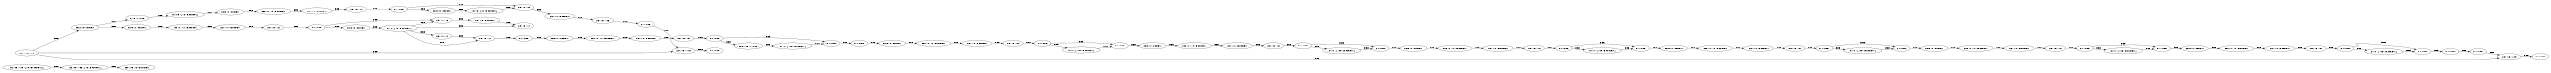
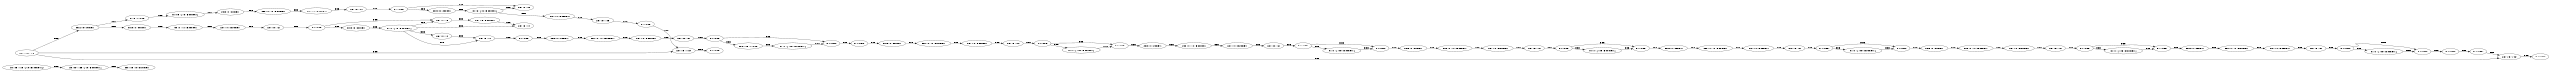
edge "mov x2 , x0" -> "mov w1 , # address": now "ldr x3 , [ x8 , # address ]" -> "mov w1 , # address"
